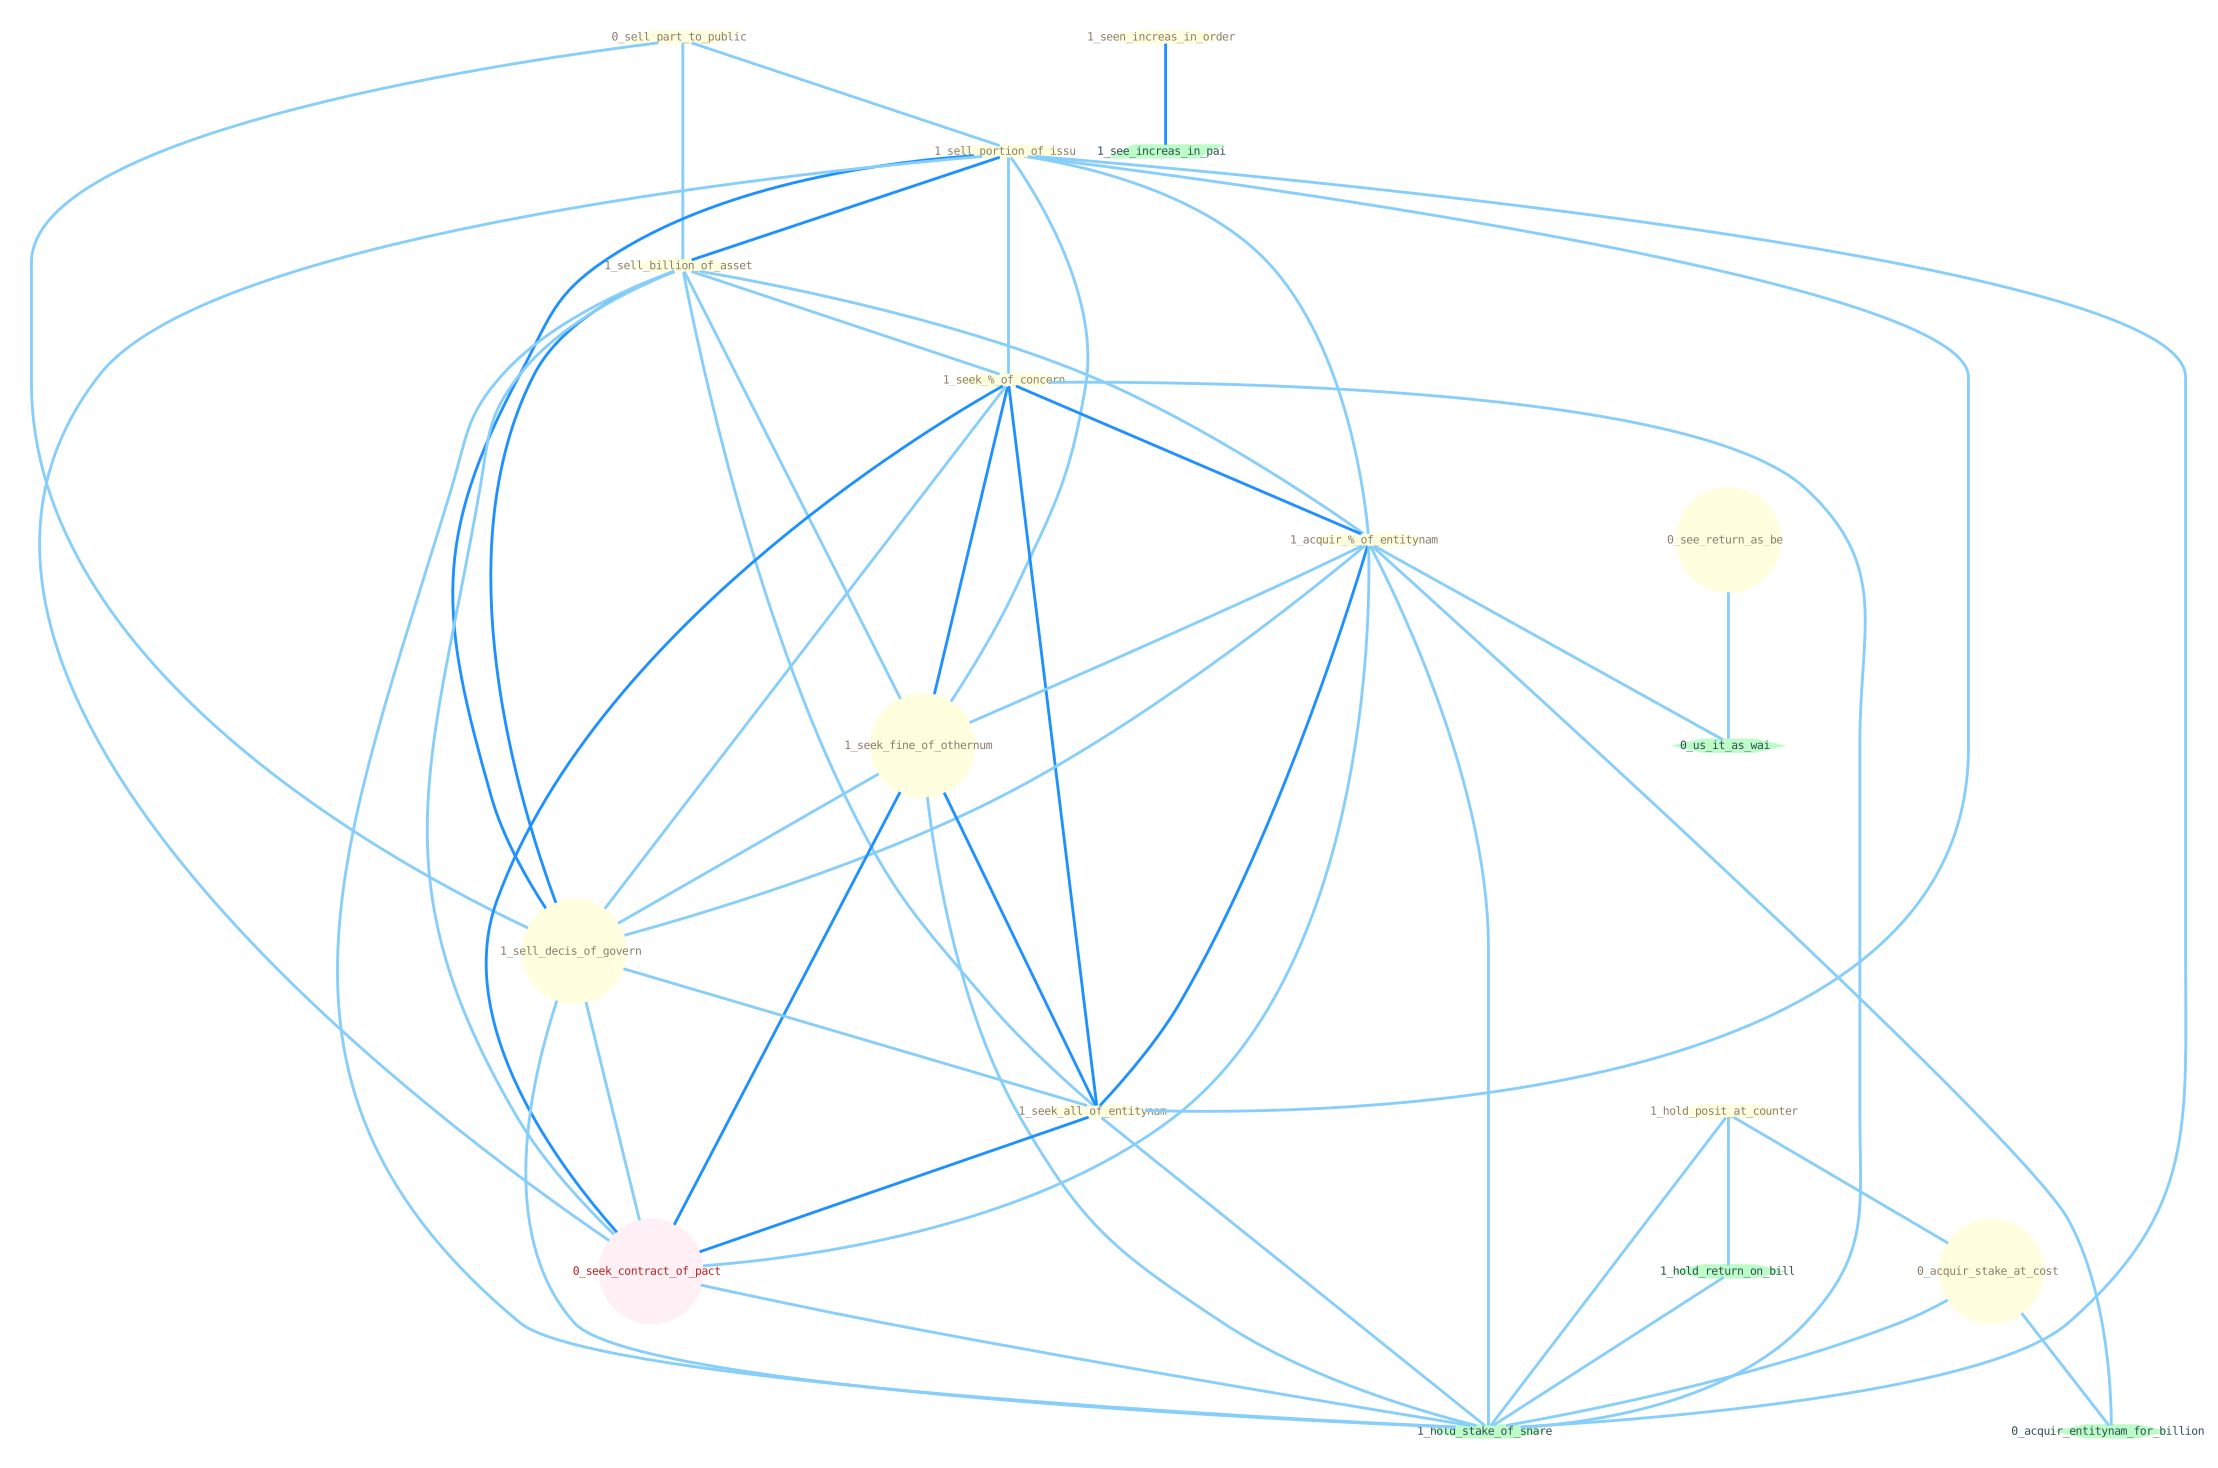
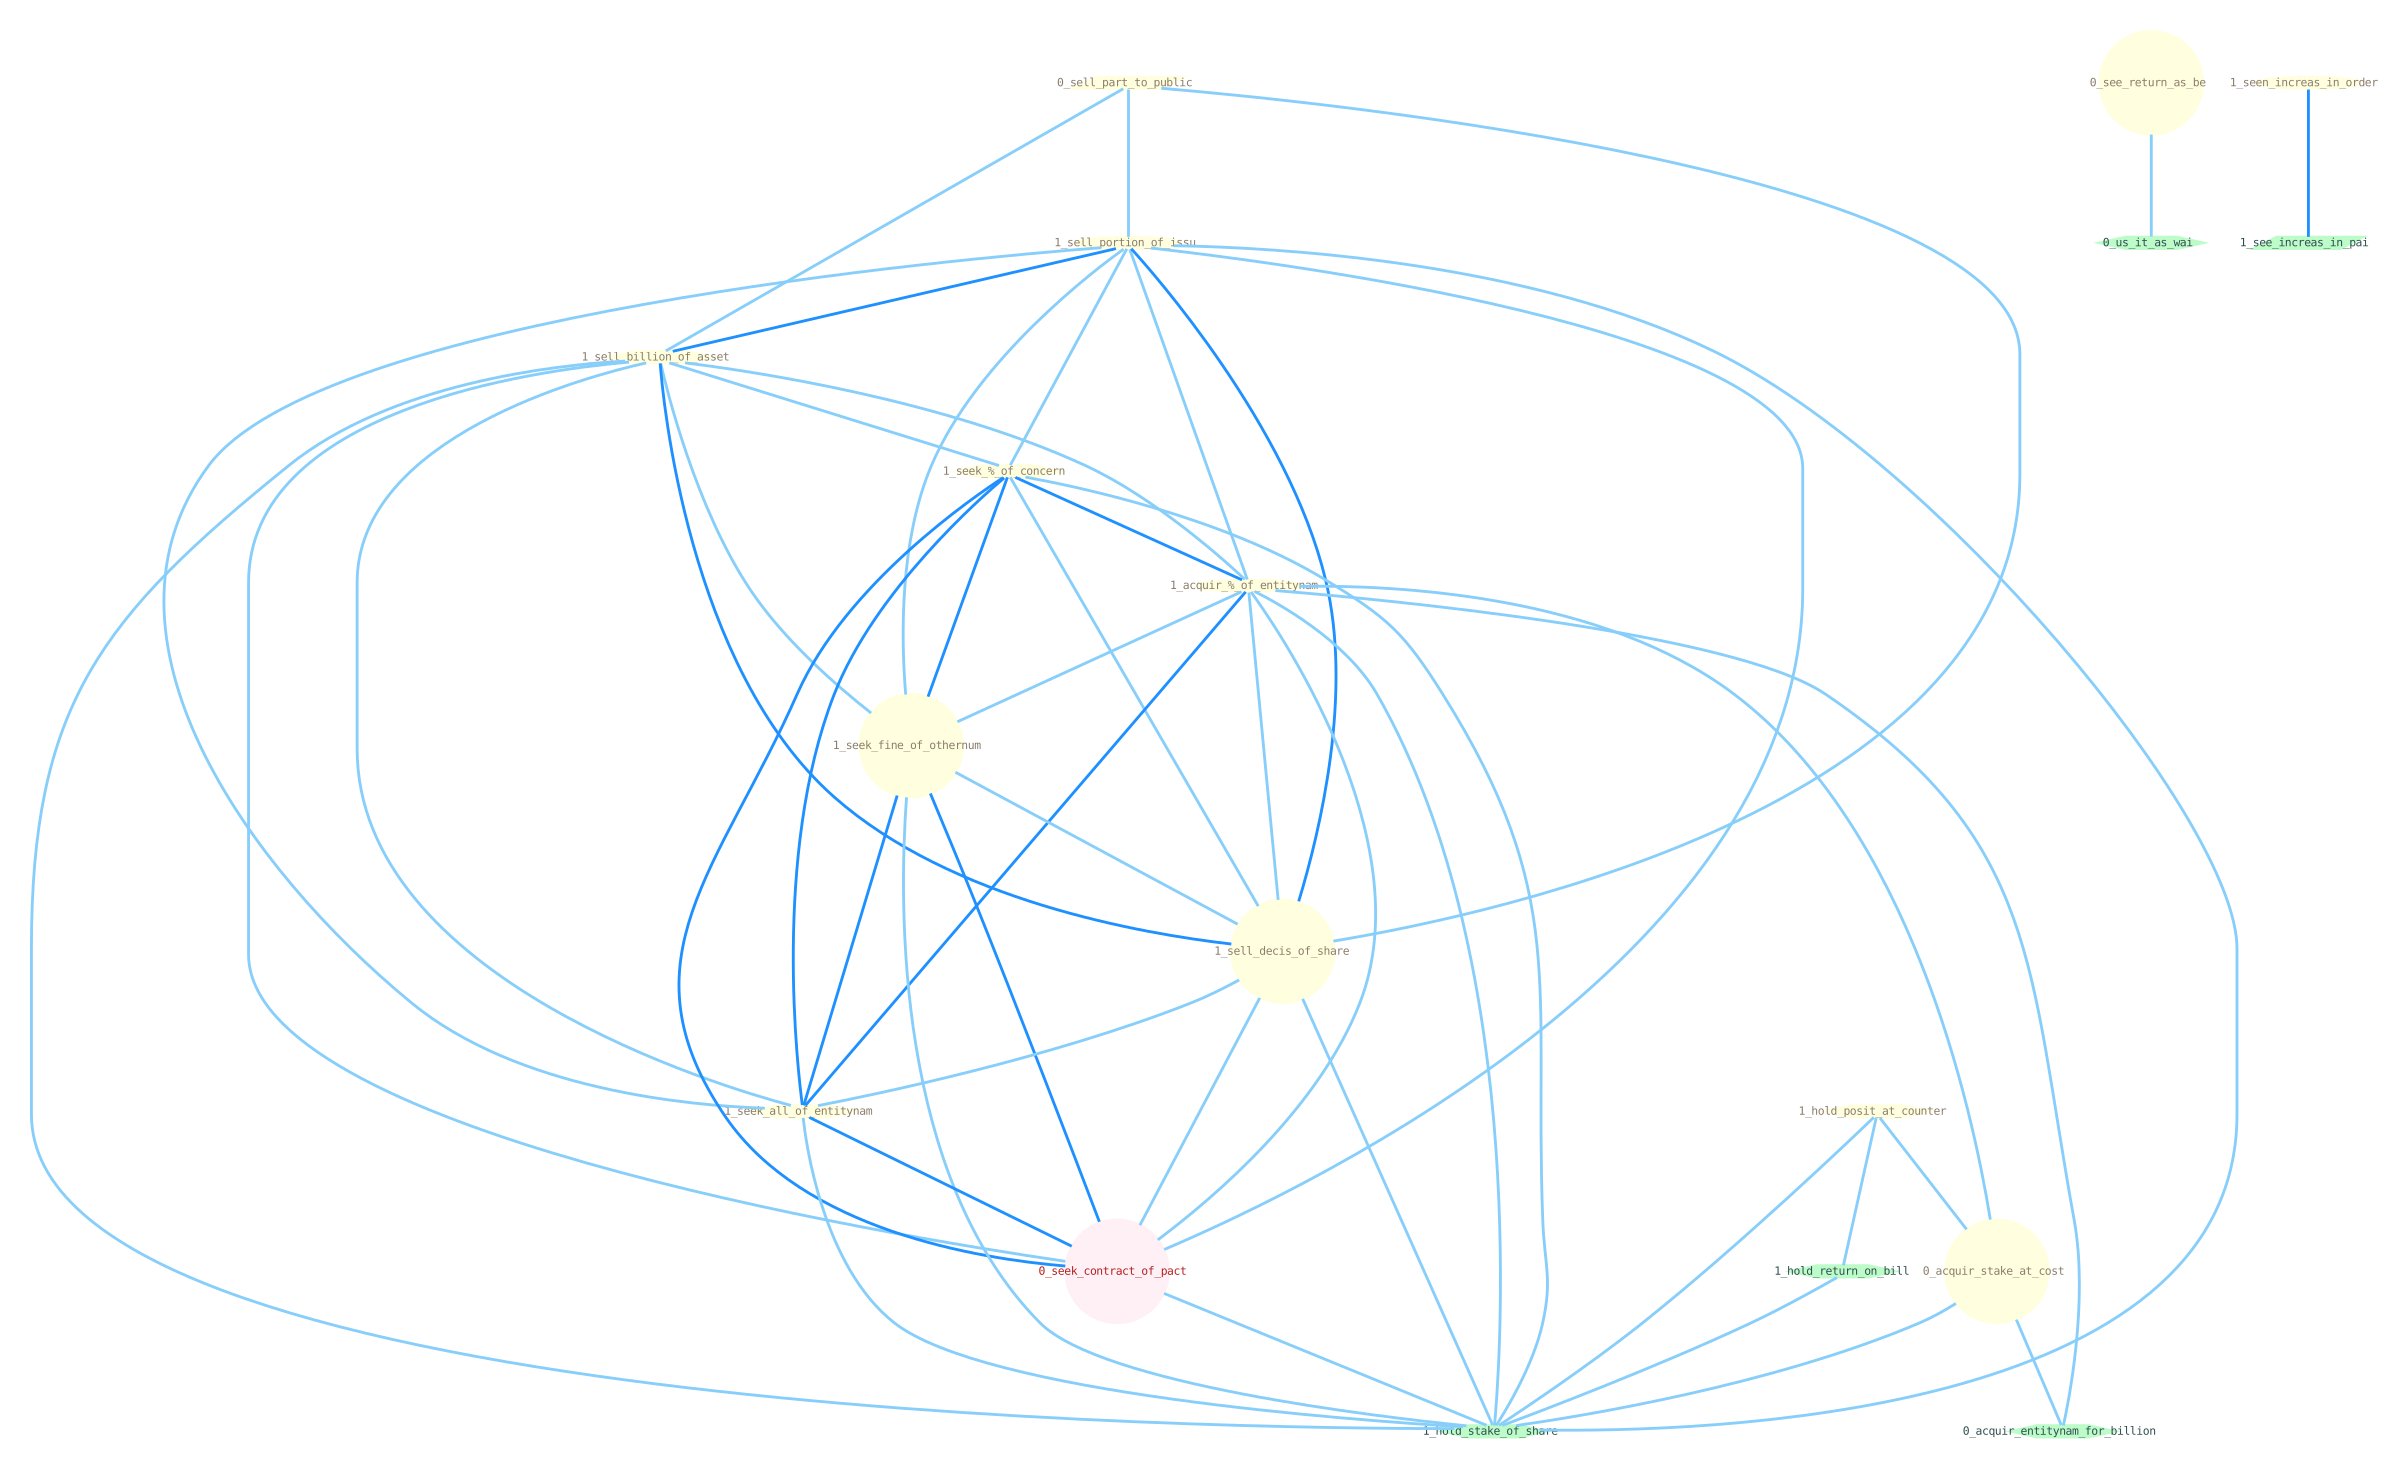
edge "1_acquir_%_of_entitynam" -- "0_us_it_as_wai": now "1_acquir_%_of_entitynam" -- "0_acquir_stake_at_cost"
node "1_sell_decis_of_govern": label "1_sell_decis_of_govern" -> "1_sell_decis_of_share"
